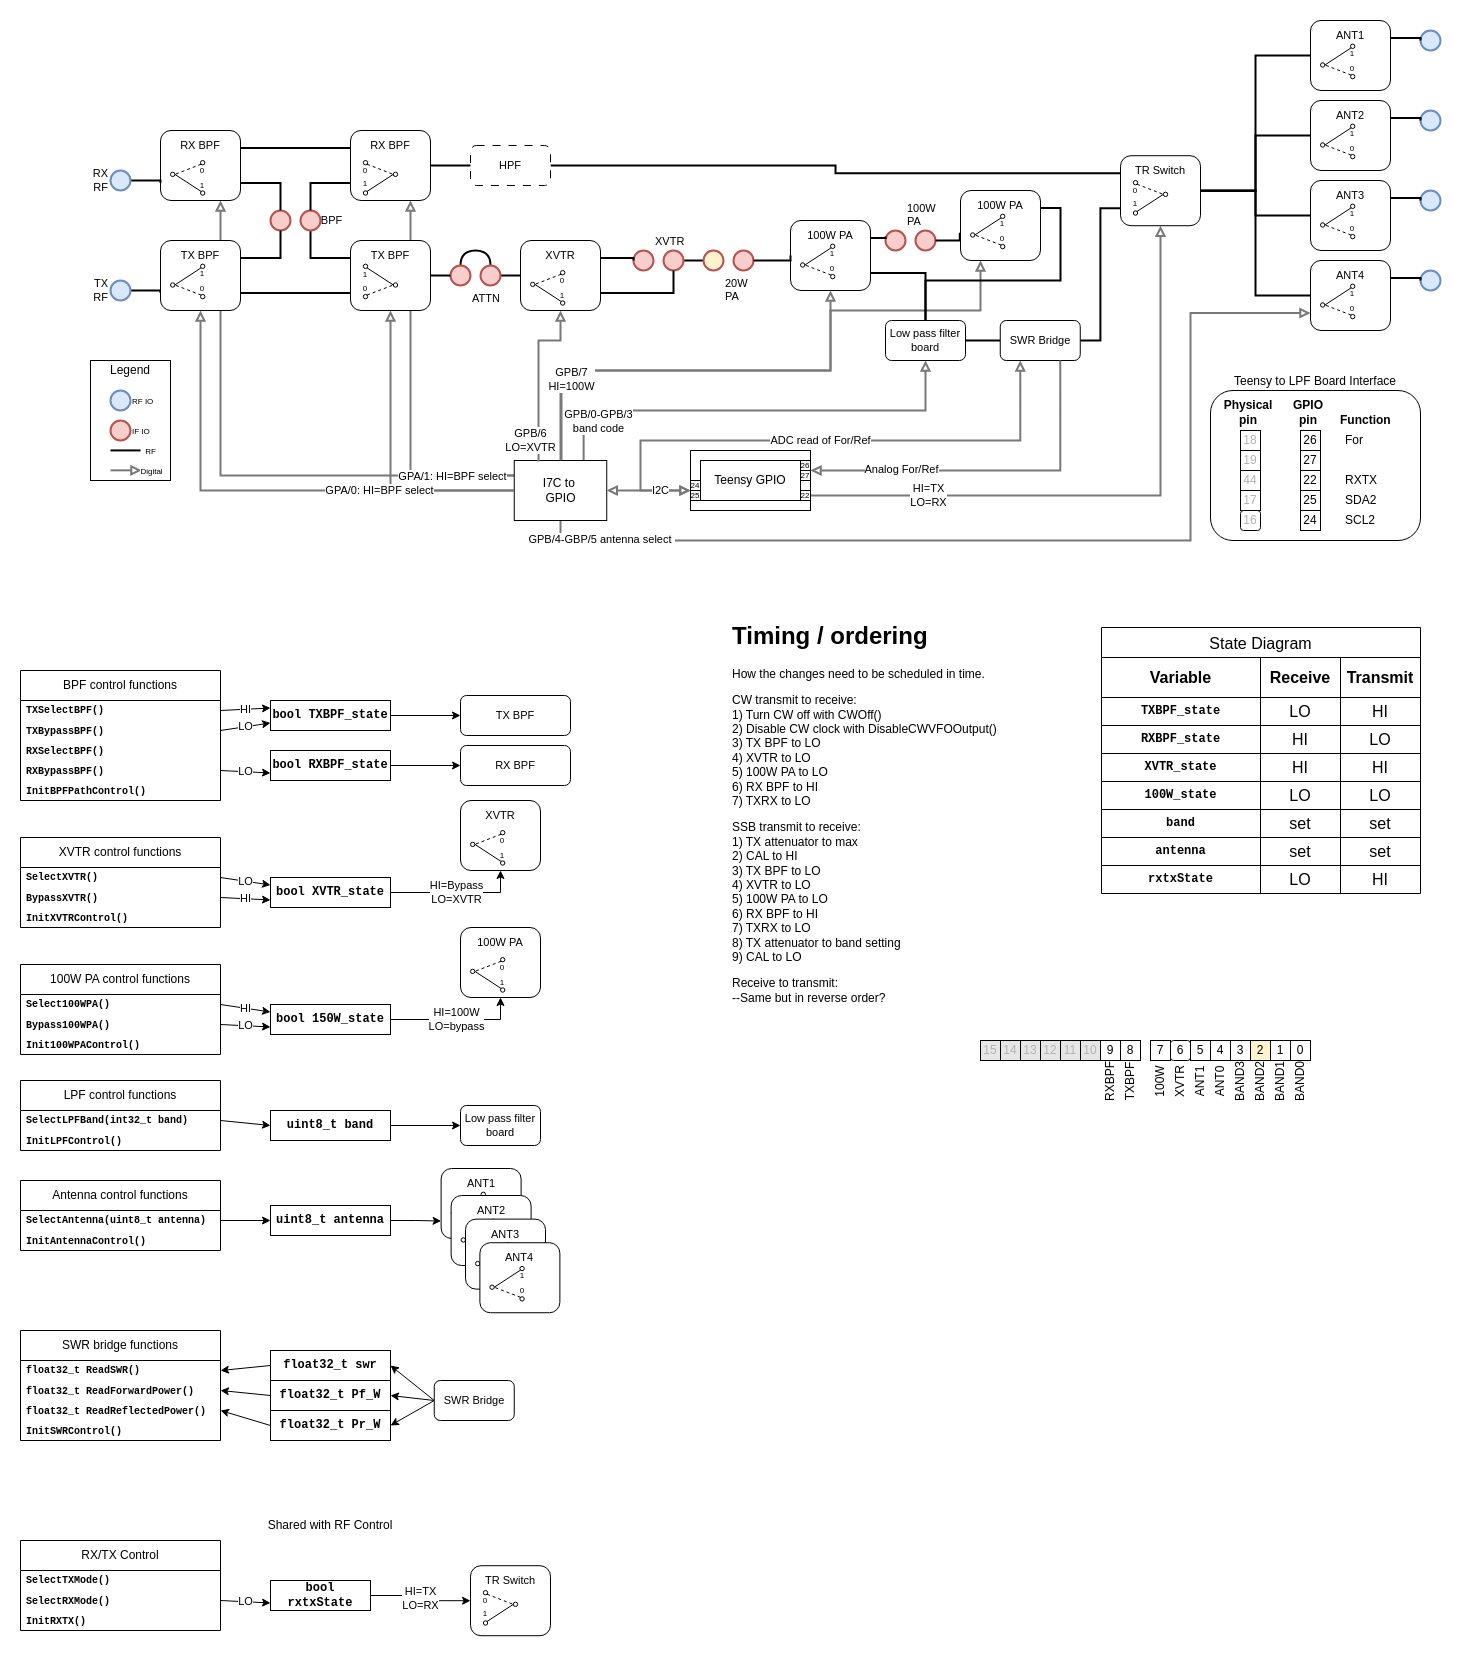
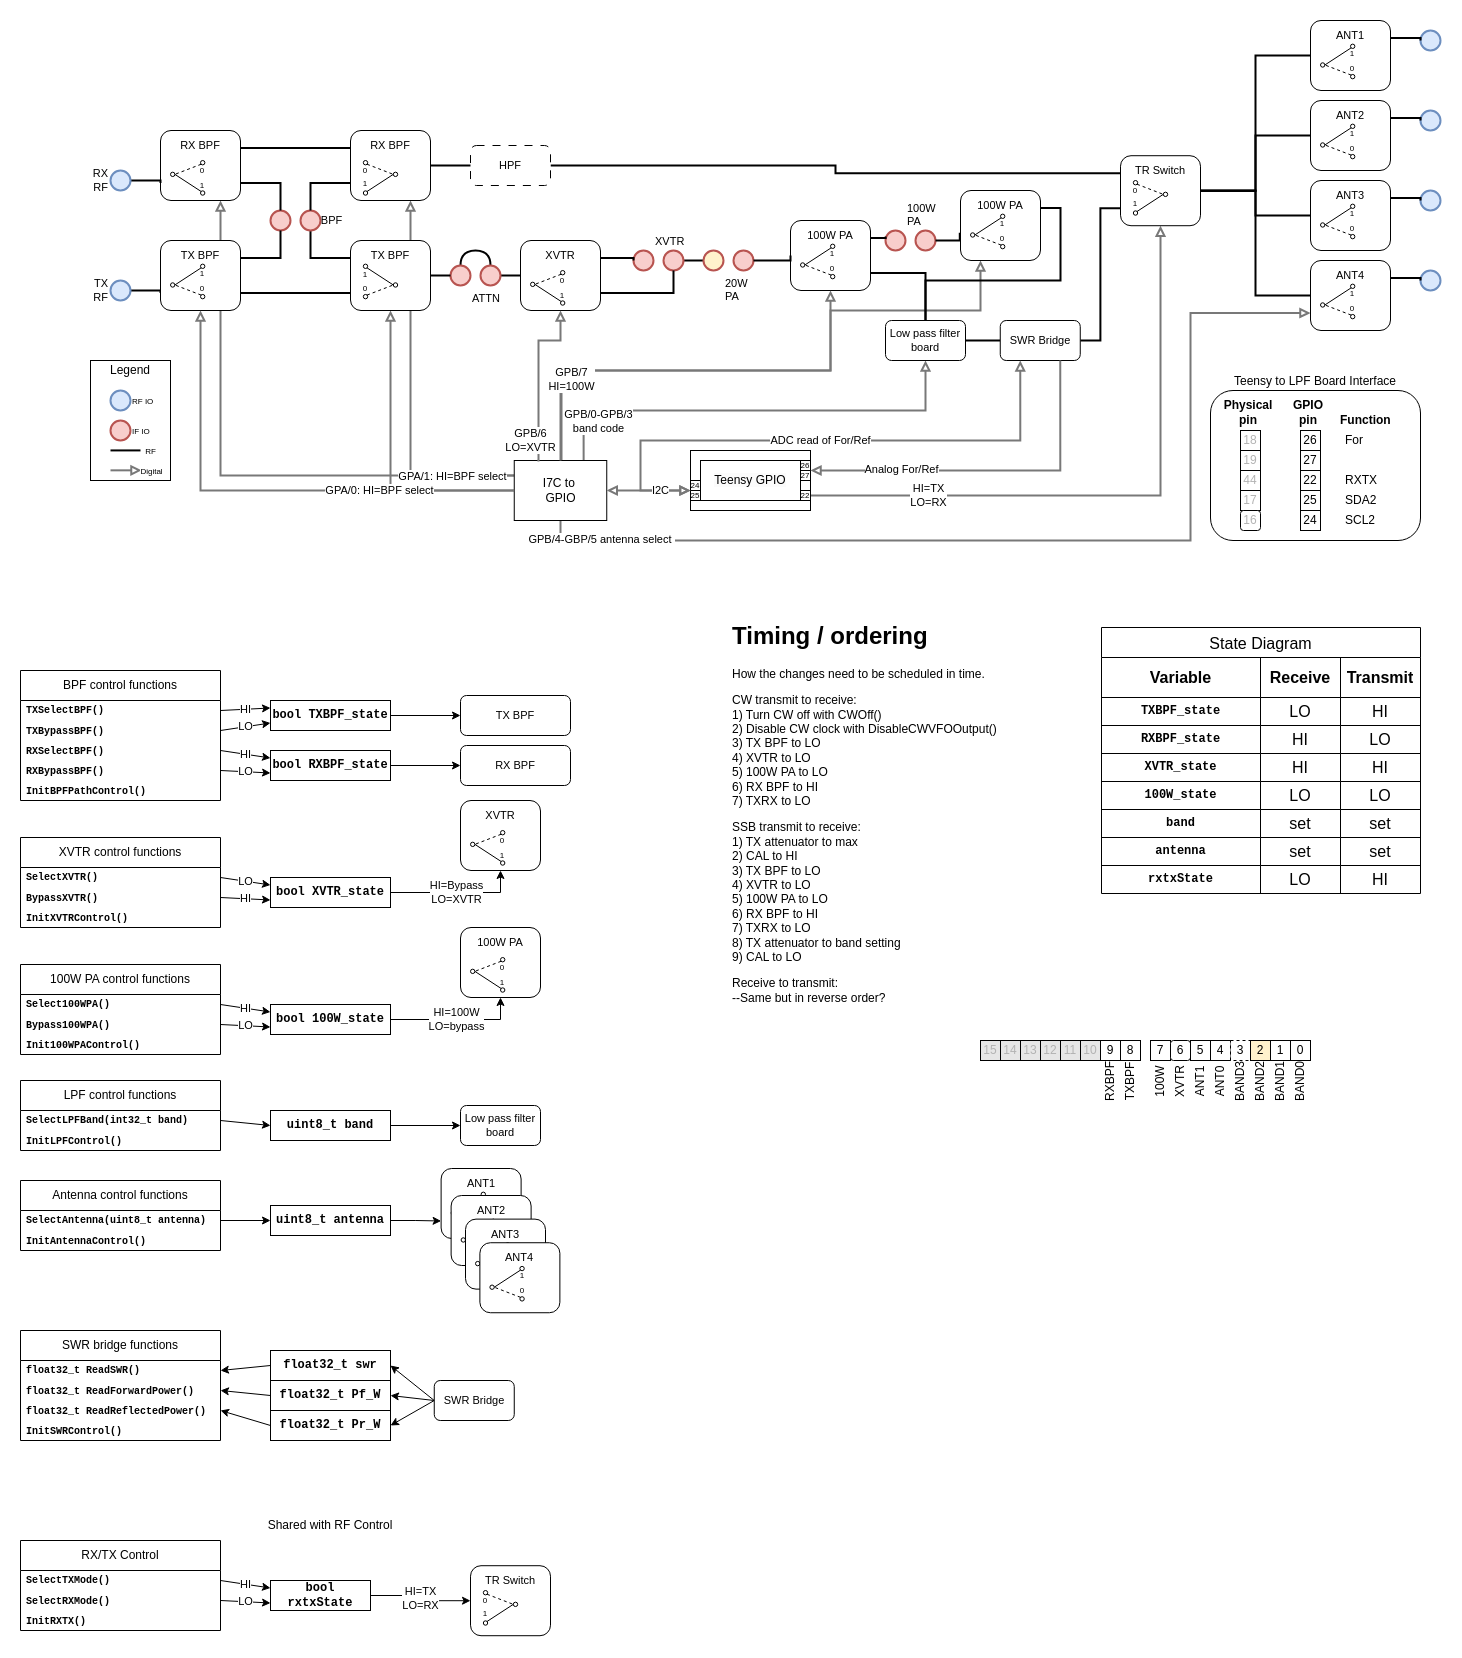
edge "RXSelectBPF()" -> "bool RXBPF_state": added, label "HI"
node "bool 150W_state": label "bool 150W_state" -> "bool 100W_state"
node "3": style solid -> dashed
edge "SelectTXMode()" -> "bool rxtxState": added, label "HI"
